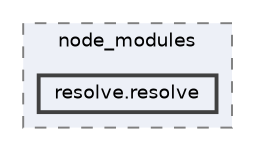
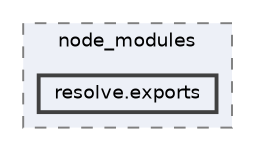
node "resolve.resolve": label "resolve.resolve" -> "resolve.exports"
